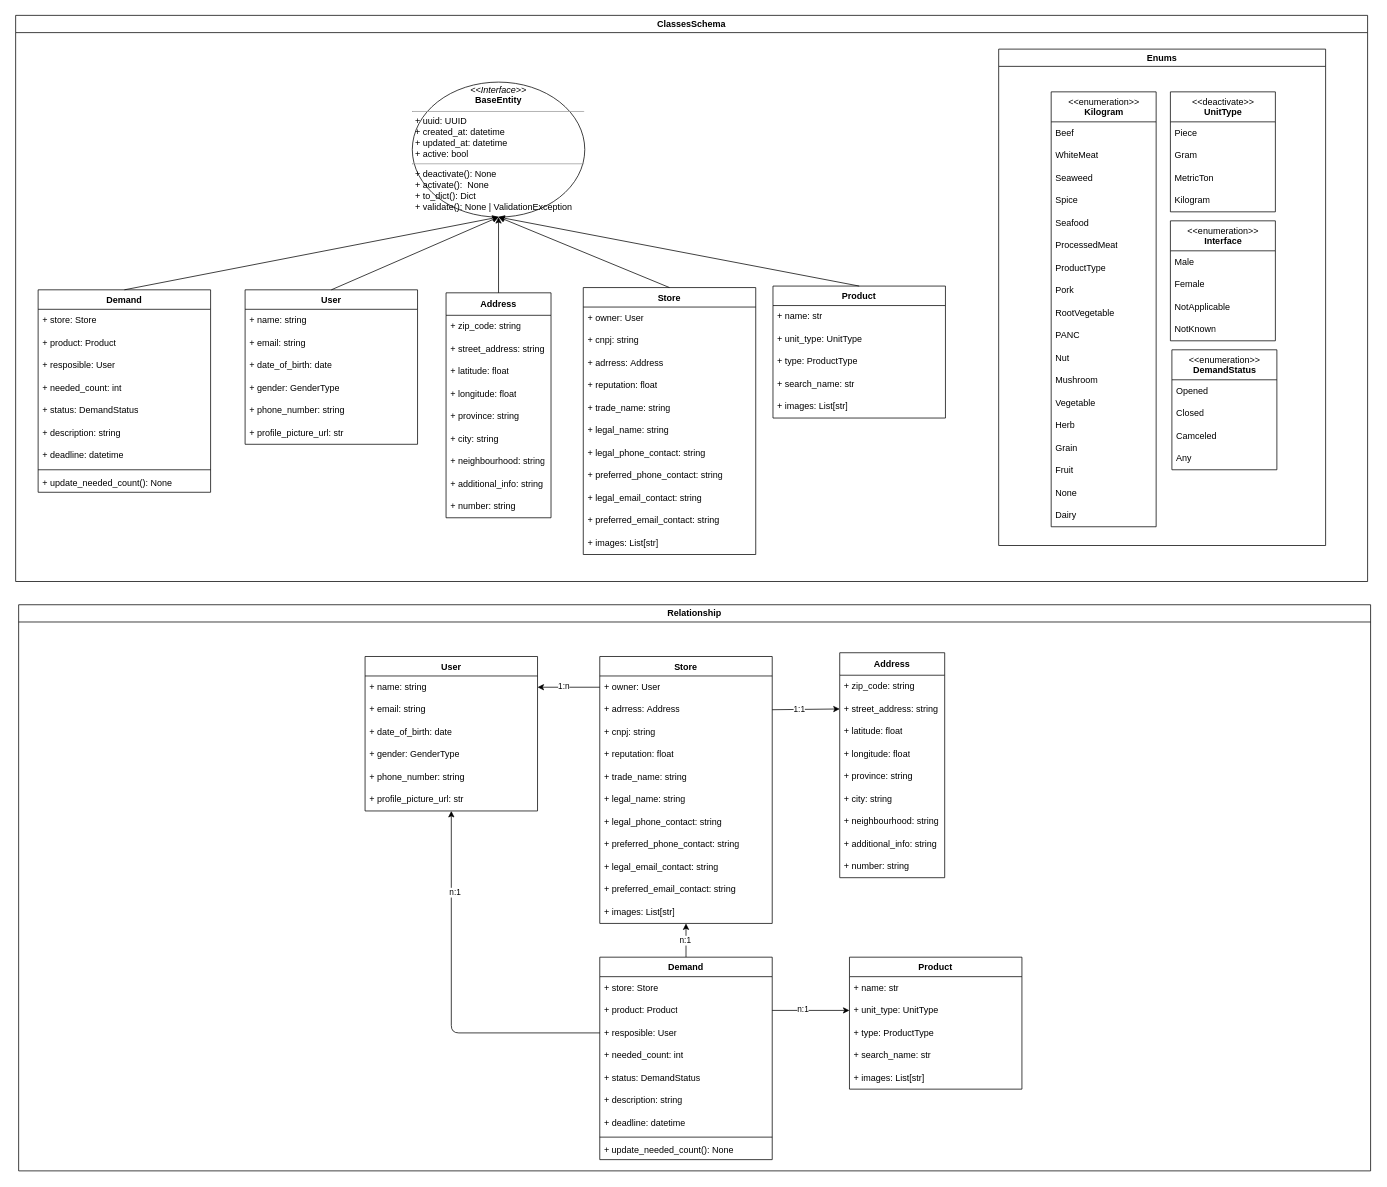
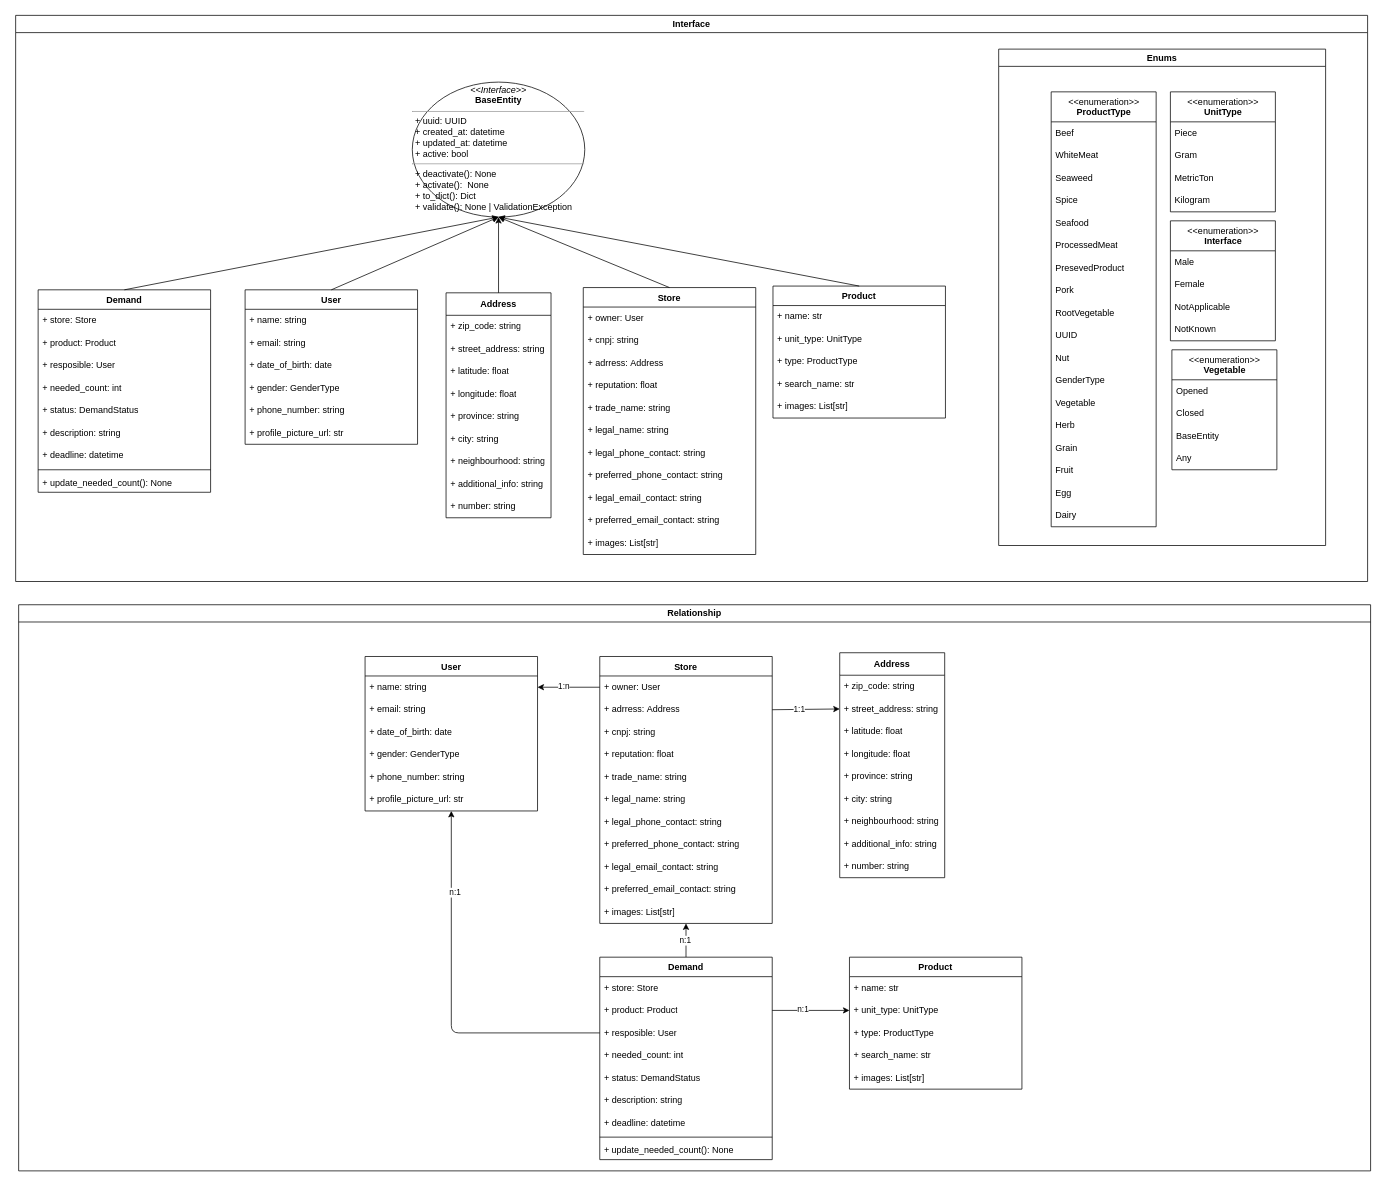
node "ClassesSchema": label "ClassesSchema" -> "Interface"
node "<<enumeration>> Kilogram": label "<<enumeration>> Kilogram" -> "<<enumeration>> ProductType"
node "<<deactivate>> UnitType": label "<<deactivate>> UnitType" -> "<<enumeration>> UnitType"
node "ProductType": label "ProductType" -> "PresevedProduct"
node "PANC": label "PANC" -> "UUID"
node "<<enumeration>> DemandStatus": label "<<enumeration>> DemandStatus" -> "<<enumeration>> Vegetable"
node "Mushroom": label "Mushroom" -> "GenderType"
node "Camceled": label "Camceled" -> "BaseEntity"
node "None": label "None" -> "Egg"
